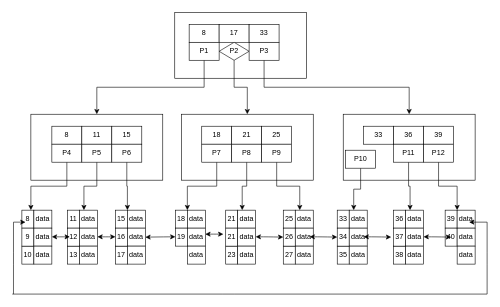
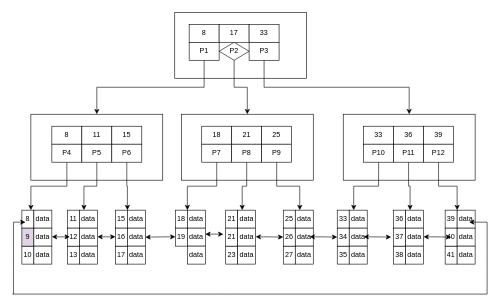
node "P10": moved (361, 159) -> (379, 153)
node "9": fillcolor #ffffff -> #e1d5e7
node "41": added
